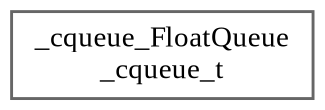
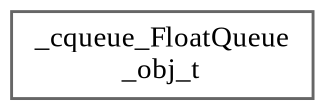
node "_cqueue_FloatQueue _cqueue_t": label "_cqueue_FloatQueue _cqueue_t" -> "_cqueue_FloatQueue _obj_t"
